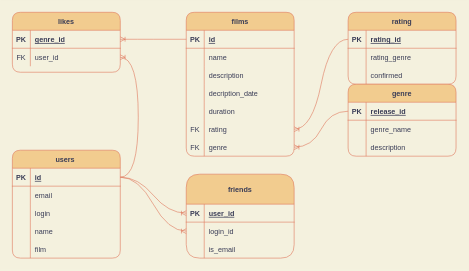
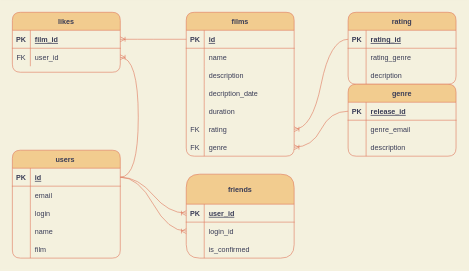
node "genre_id": label "genre_id" -> "film_id"
node "confirmed": label "confirmed" -> "decription"
node "genre_name": label "genre_name" -> "genre_email"
node "is_email": label "is_email" -> "is_confirmed"
